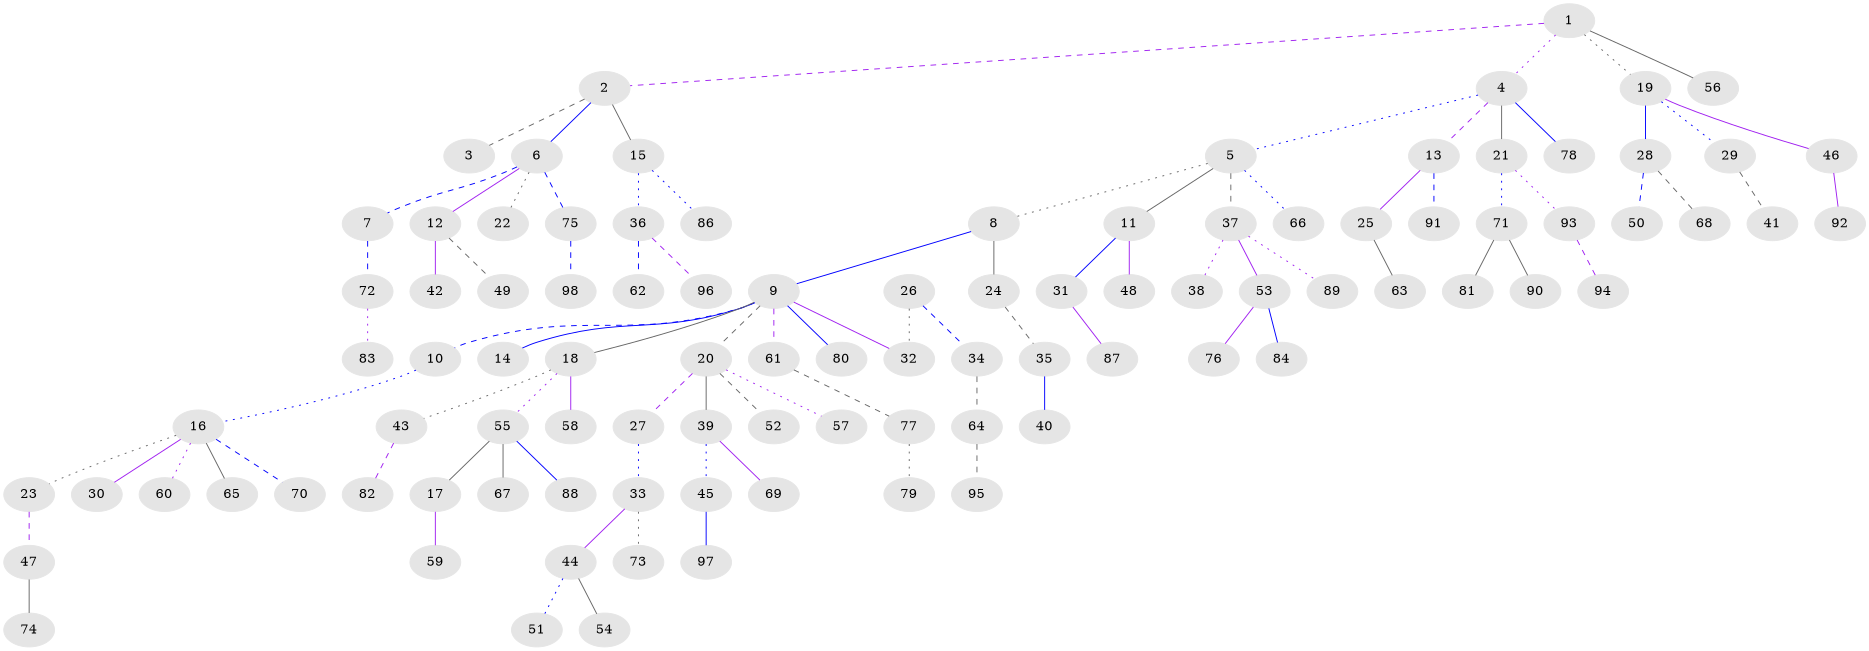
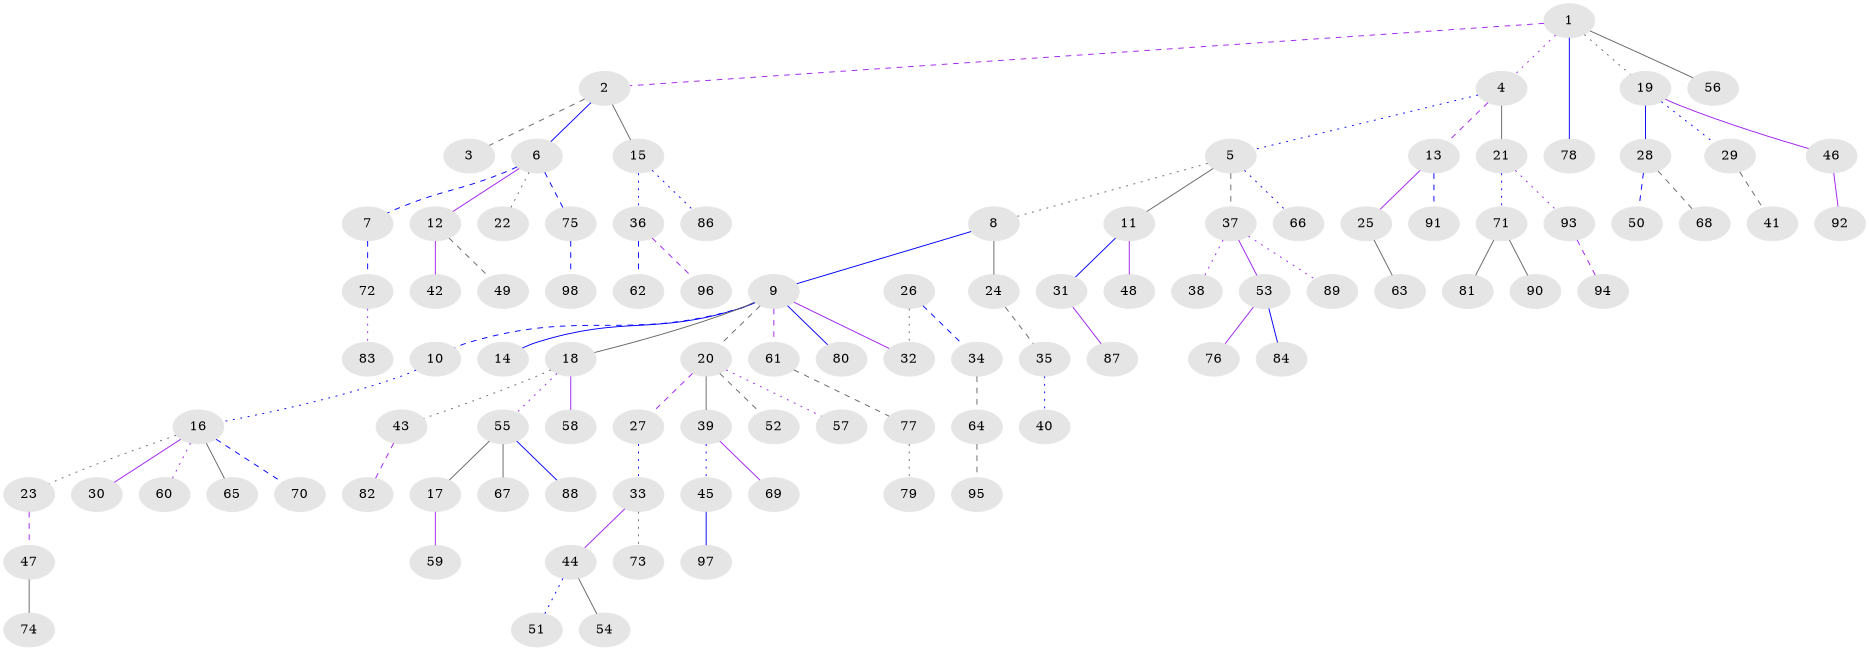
edge "4" -- "78": now "1" -- "78"
edge "35" -- "40": style solid -> dotted
